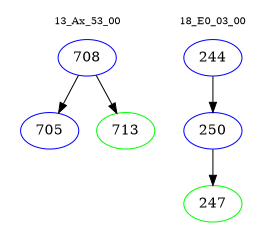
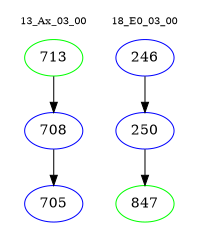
cluster "13_Ax_53_00": label "13_Ax_53_00" -> "13_Ax_03_00"
node "244": label "244" -> "246"
edge "708" -> "713": reversed
node "247": label "247" -> "847"
